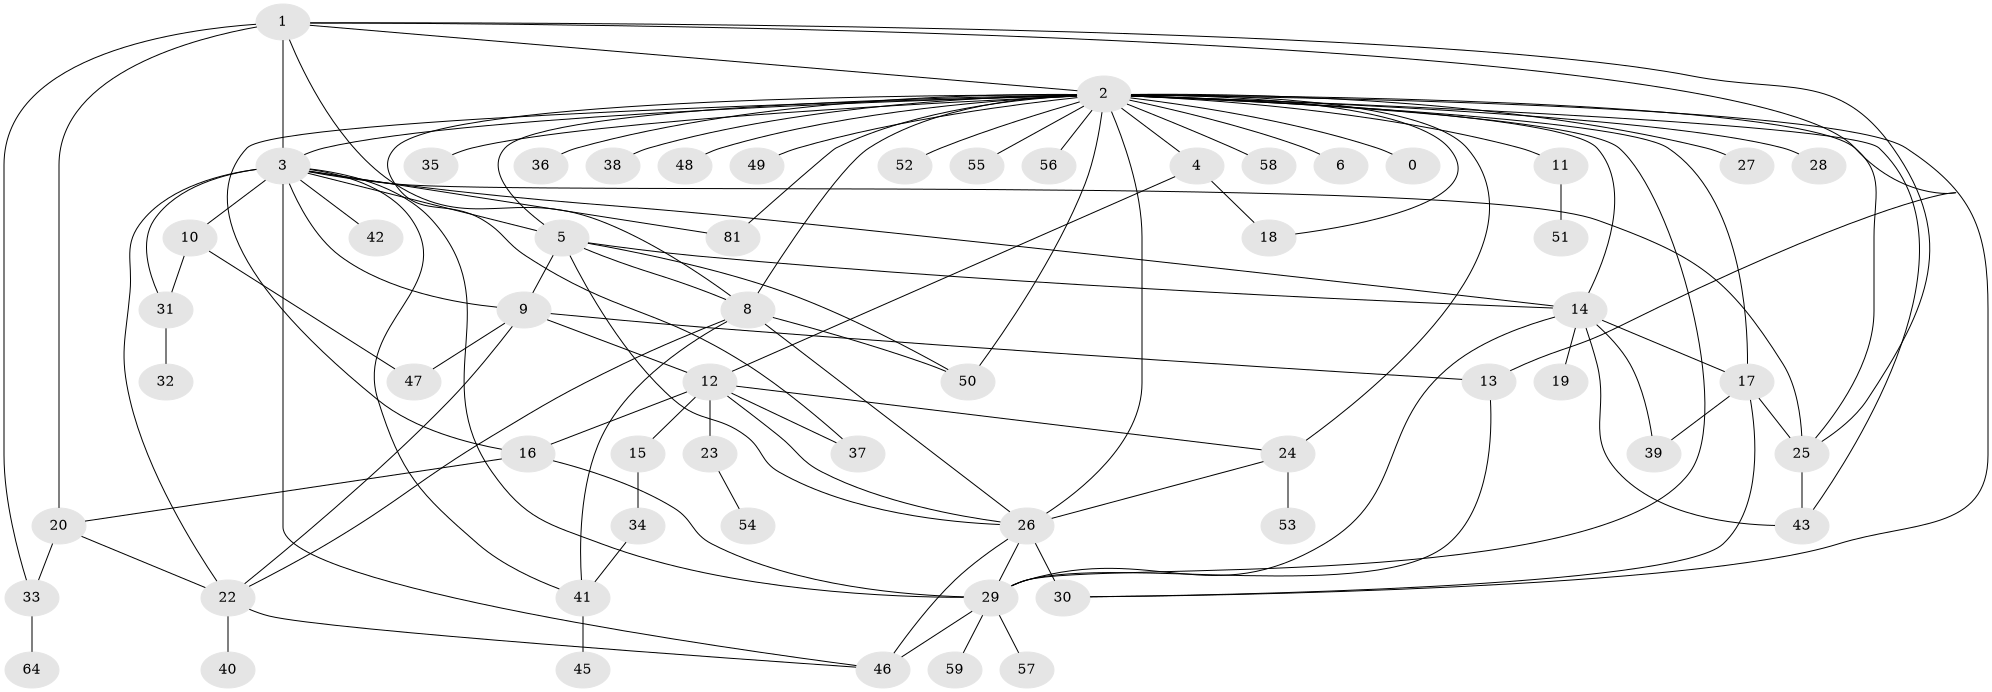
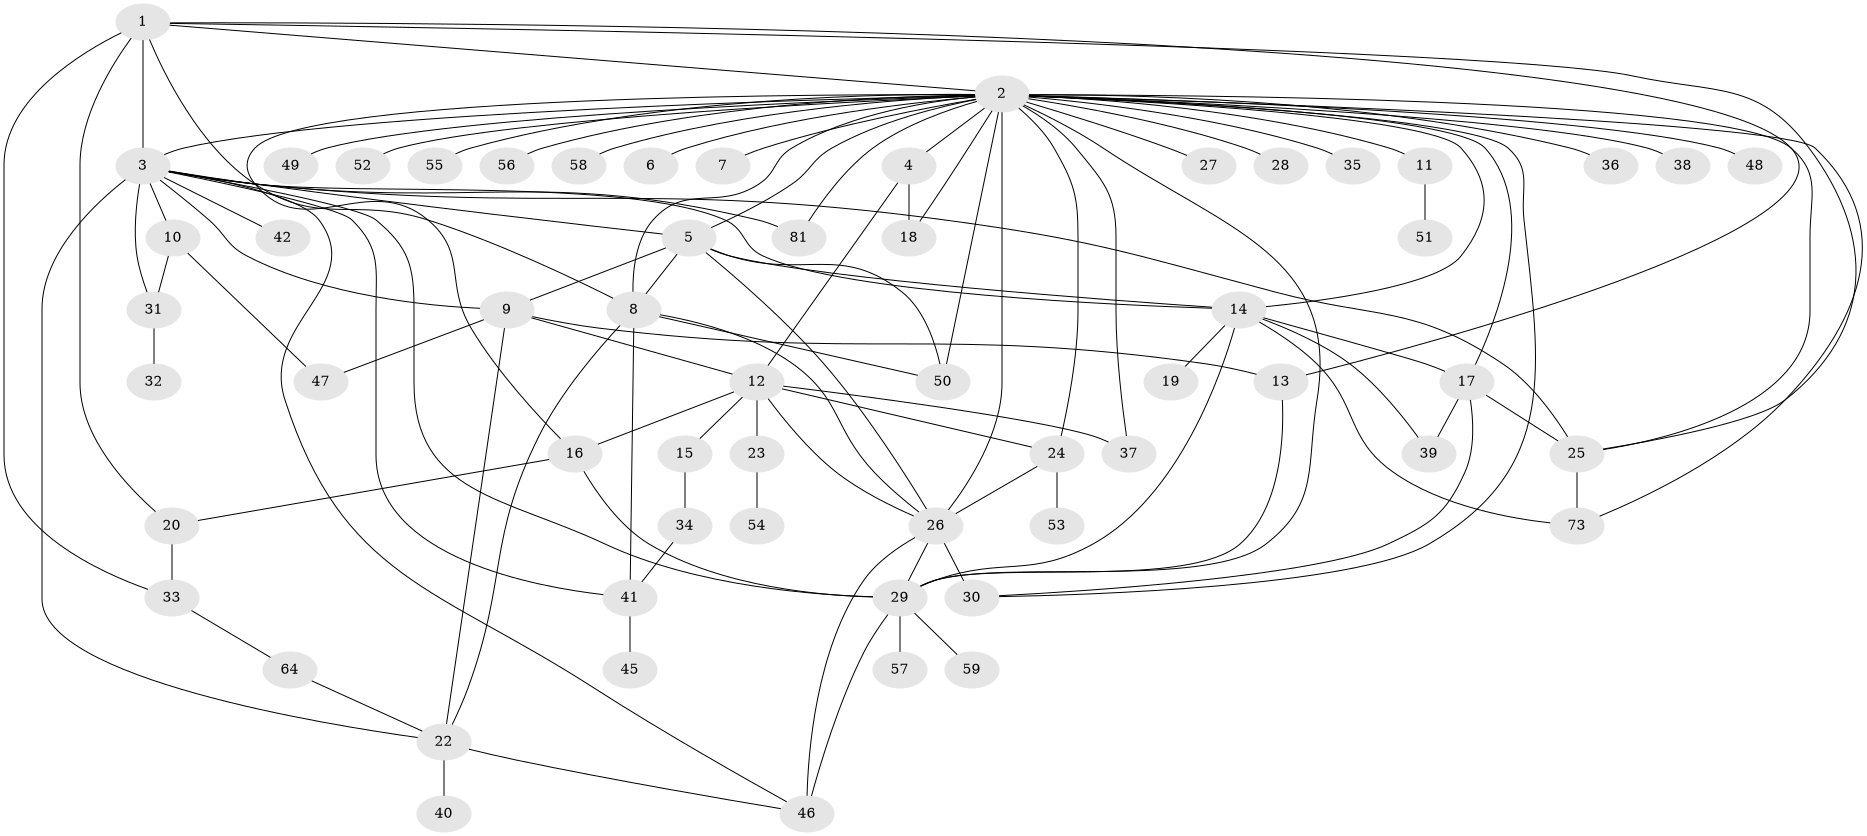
node "0": label "0" -> "7"
node "43": label "43" -> "73"
edge "20" -- "22": now "64" -- "22"
